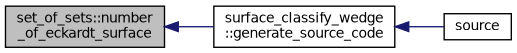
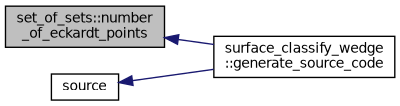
node "set_of_sets::number _of_eckardt_surface": label "set_of_sets::number _of_eckardt_surface" -> "set_of_sets::number _of_eckardt_points"
edge "source" -> "surface_classify_wedge ::generate_source_code": reversed
